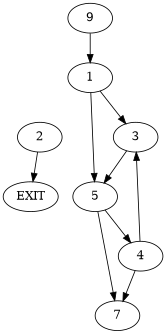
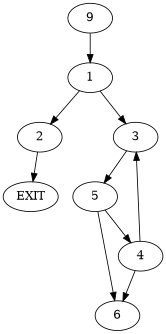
edge "1" -> "5": now "1" -> "2"
node "7": label "7" -> "6"
